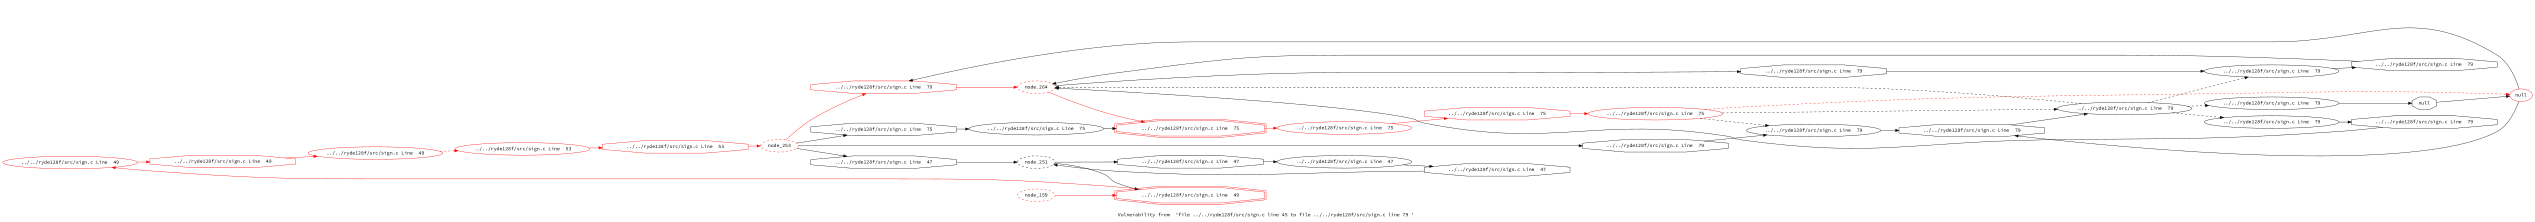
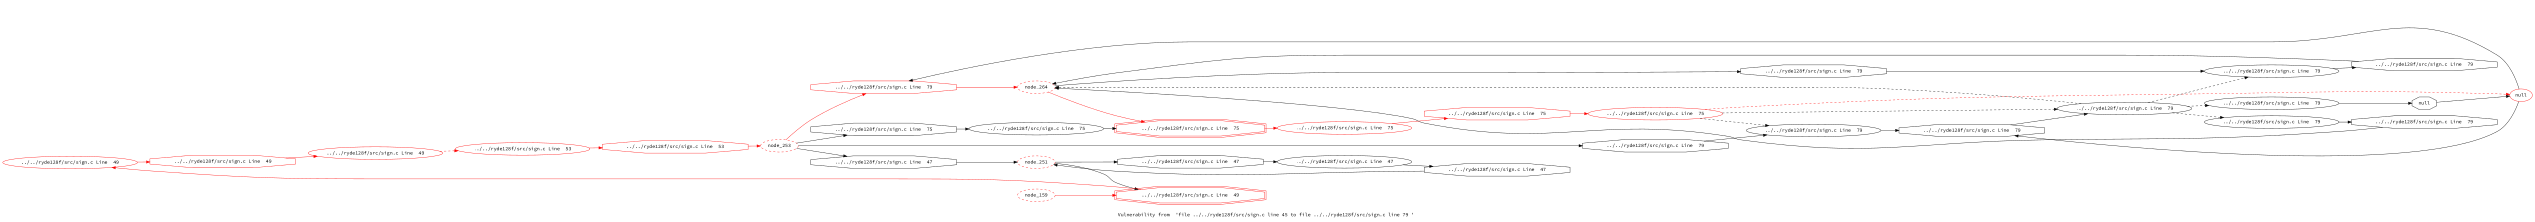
node "node_251": color black -> red
